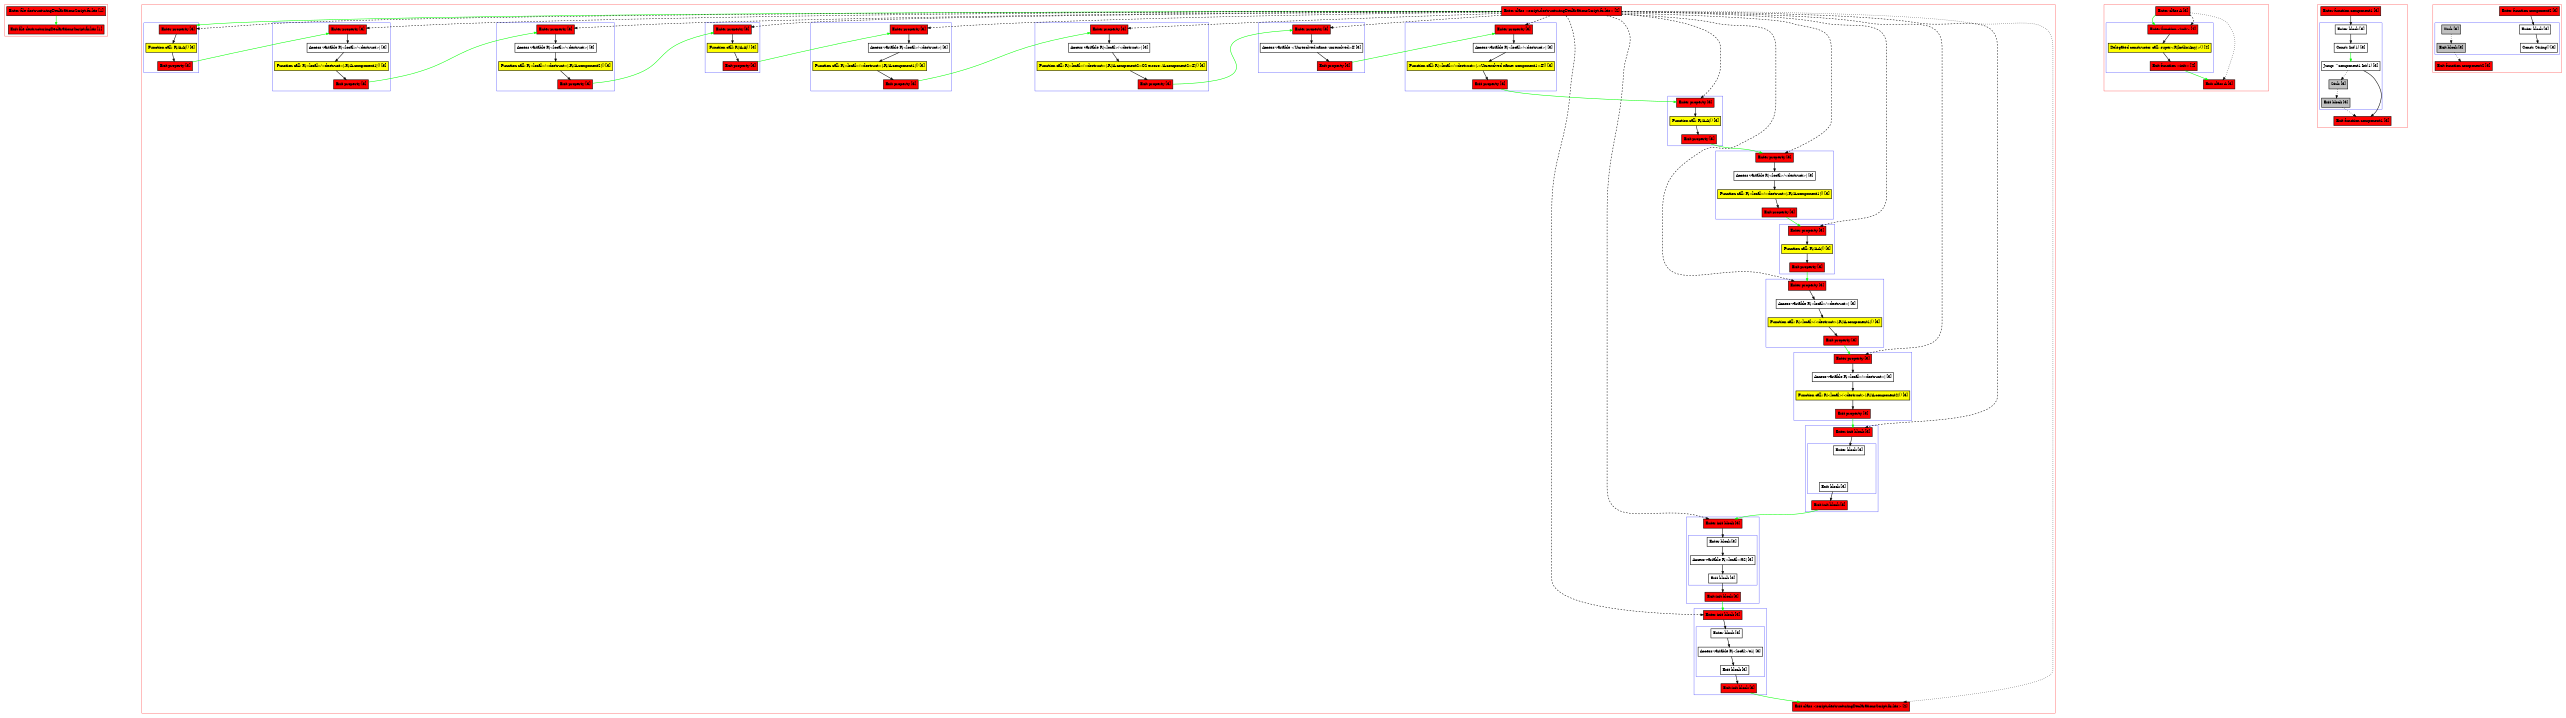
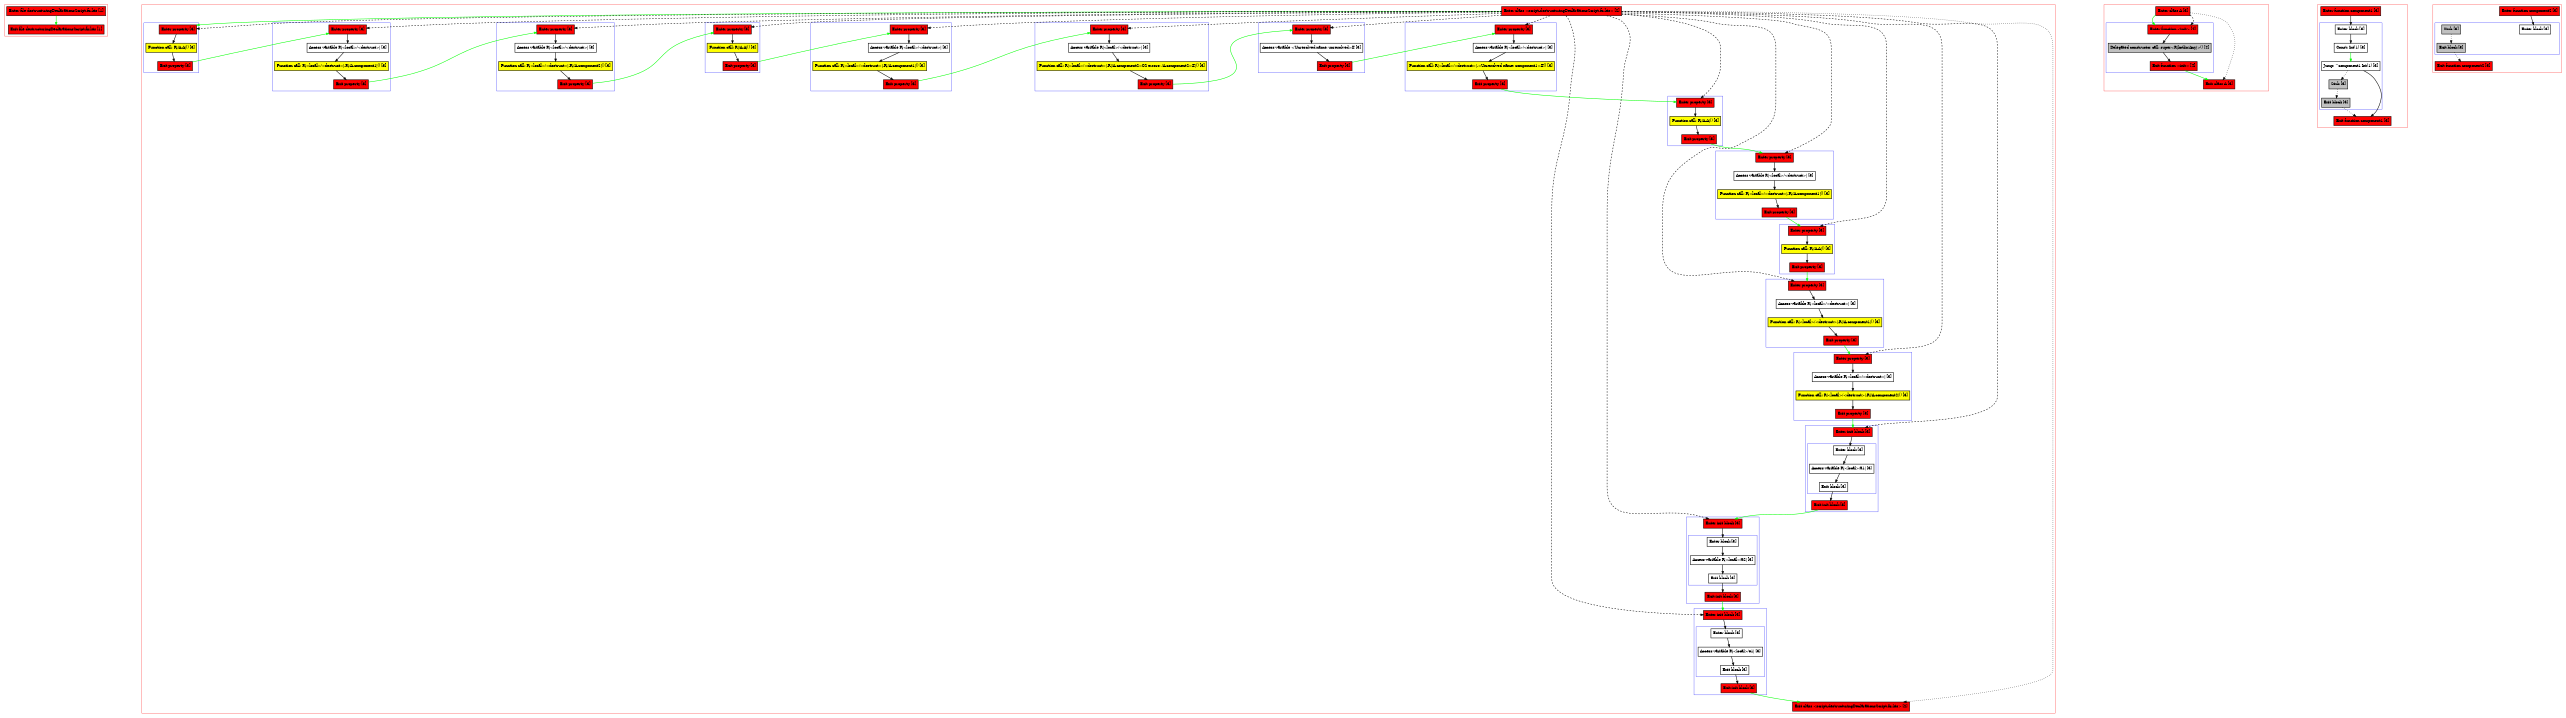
node "Delegated constructor call: super<R|kotlin/Any|>() [4]": fillcolor yellow -> gray
node "Const: String() [3]": removed
node "Access variable R|<local>/a1| [3]": added
